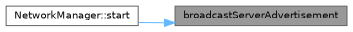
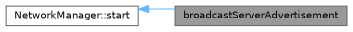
edge "NetworkManager::start" -> "broadcastServerAdvertisement": reversed
